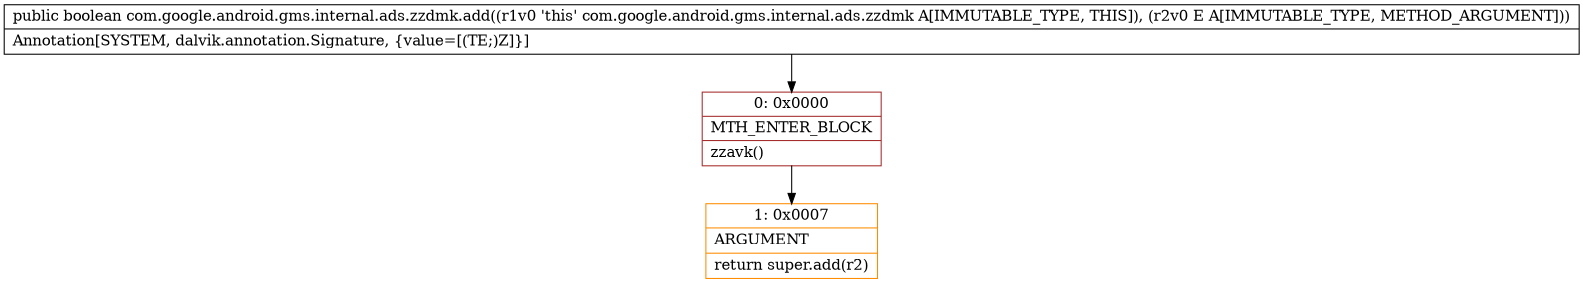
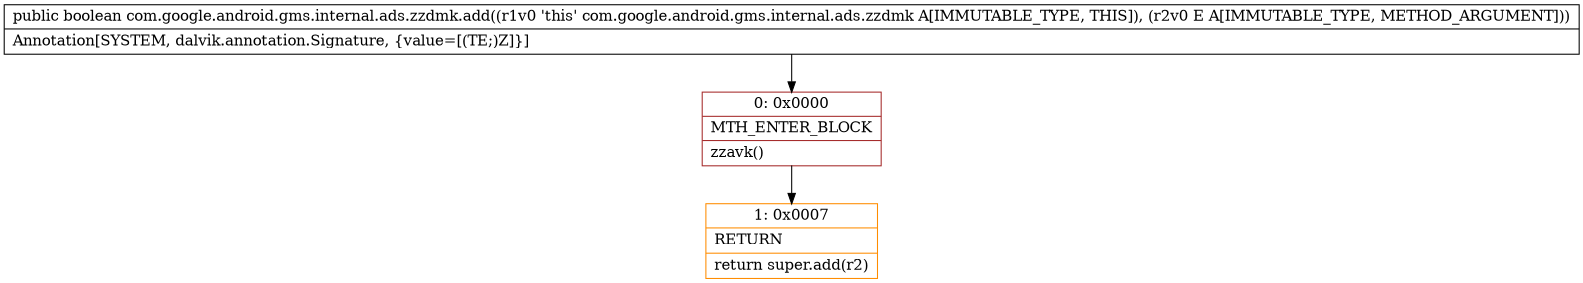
node "1: 0x0007": text "ARGUMENT" -> "RETURN"
